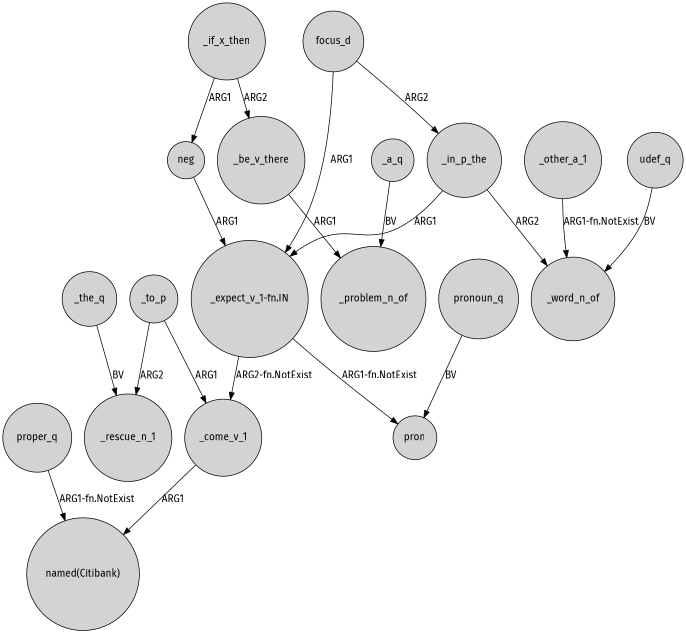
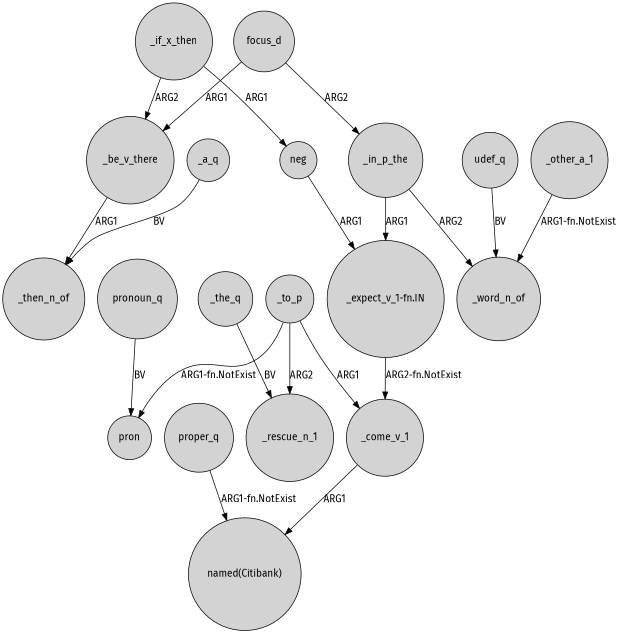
edge "focus_d" -> "_expect_v_1-fn.IN": now "focus_d" -> "_be_v_there"
node "_problem_n_of": label "_problem_n_of" -> "_then_n_of"
edge "_expect_v_1-fn.IN" -> "pron": now "_to_p" -> "pron"
